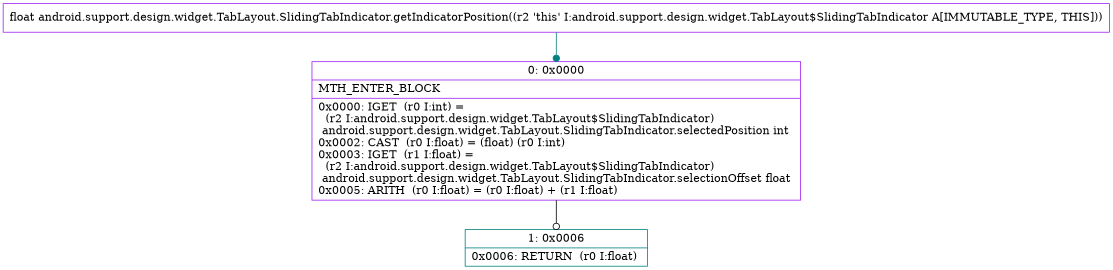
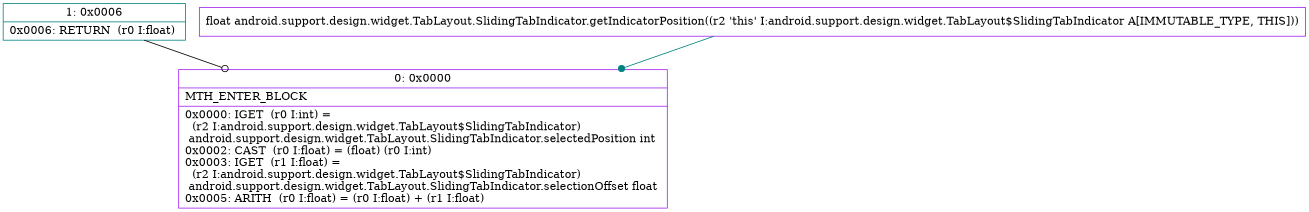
edge "0: 0x0000" -> "1: 0x0006": reversed
